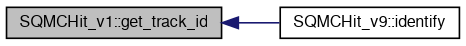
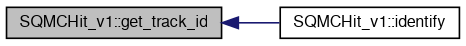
node "SQMCHit_v9::identify": label "SQMCHit_v9::identify" -> "SQMCHit_v1::identify"
